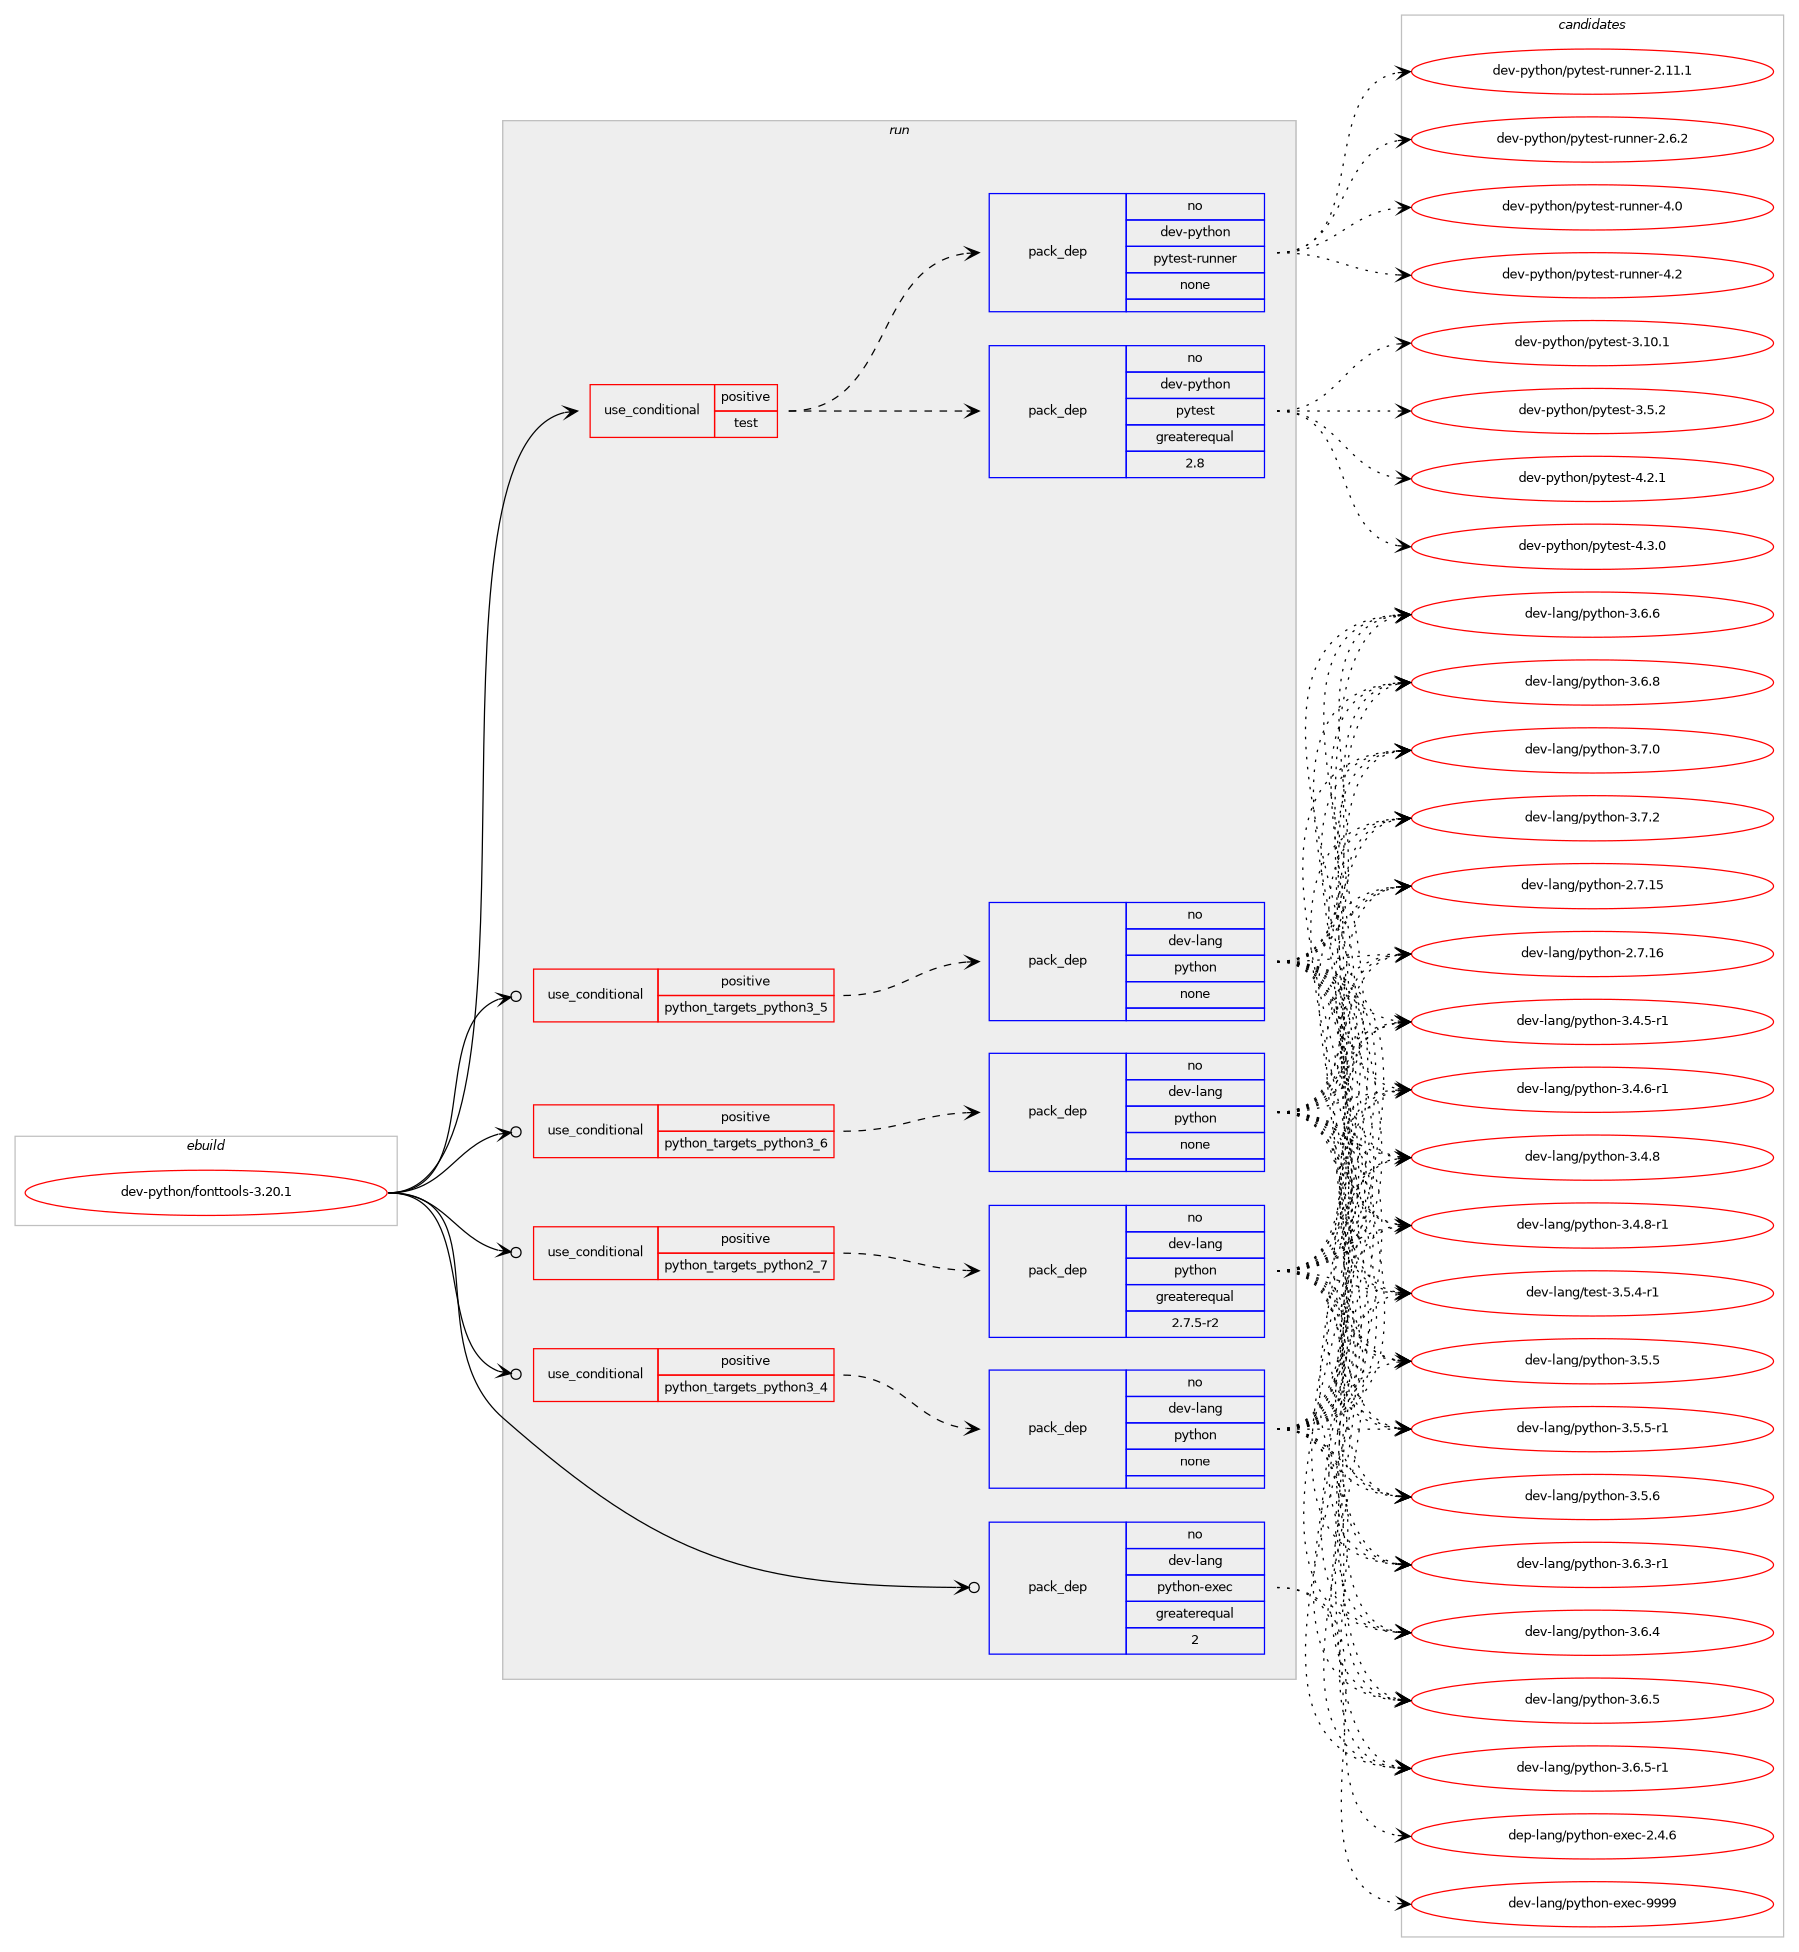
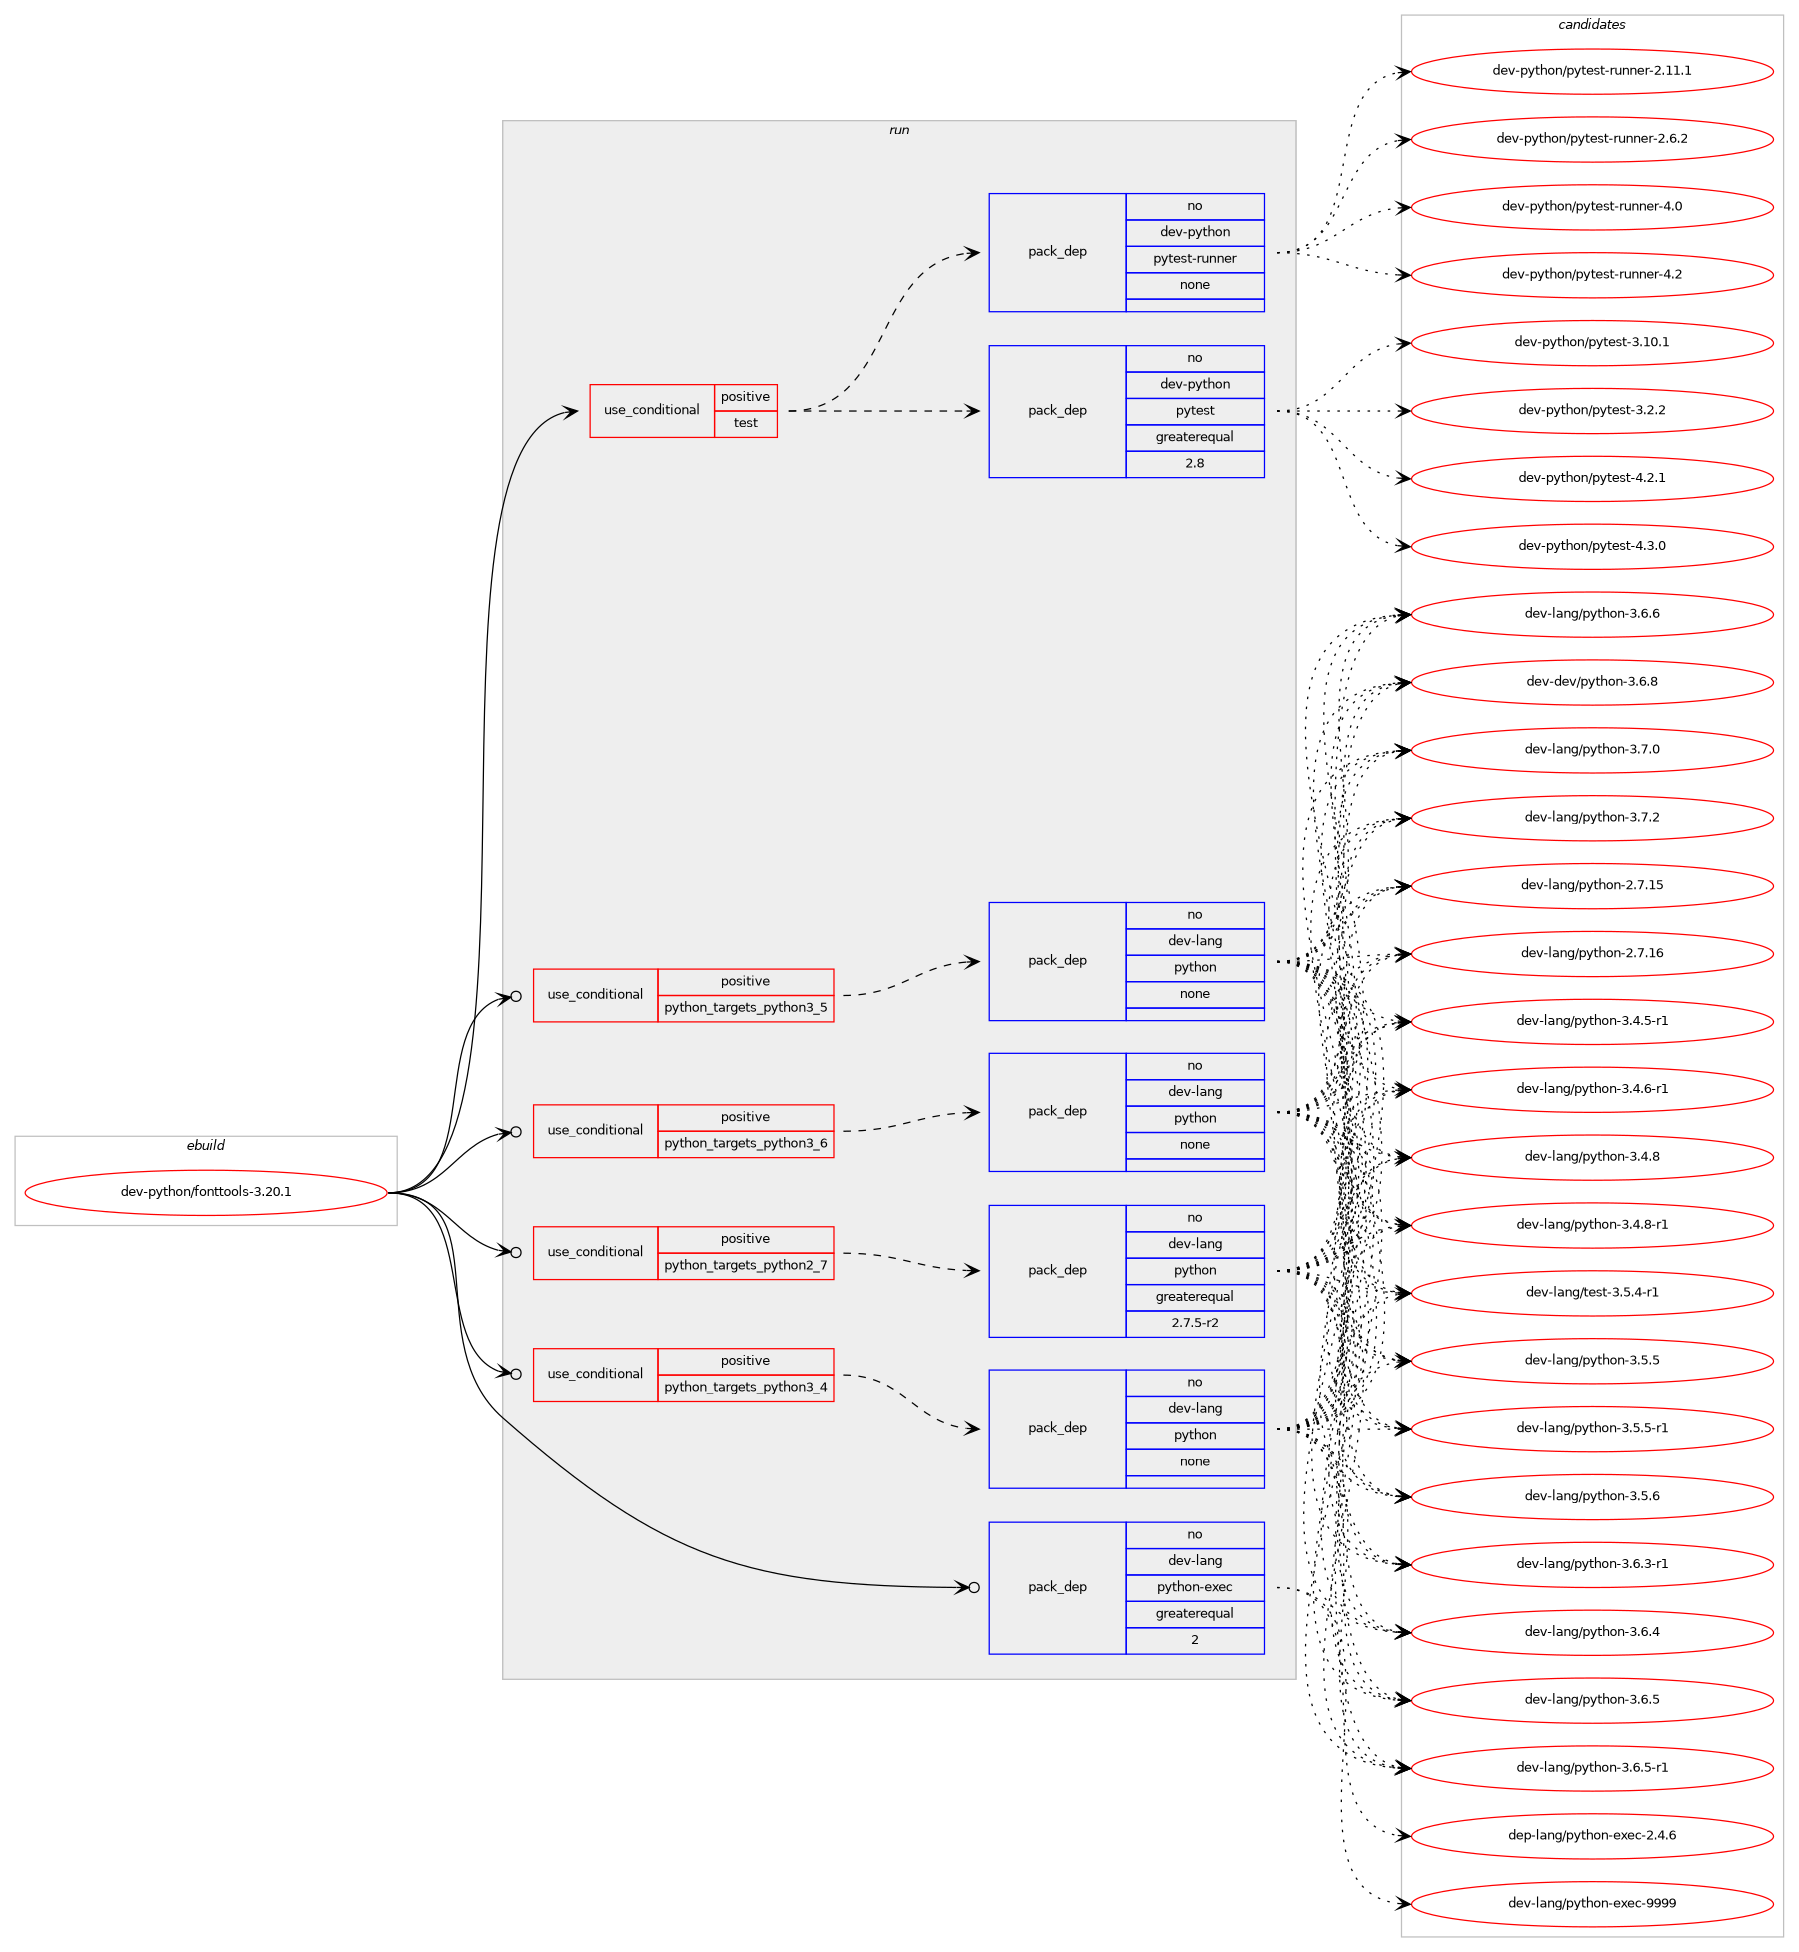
node "dev-python/pytest-3.5.2": label "dev-python/pytest-3.5.2" -> "dev-python/pytest-3.2.2"
node "dev-lang/python-3.6.8": label "dev-lang/python-3.6.8" -> "dev-dev/python-3.6.8"
